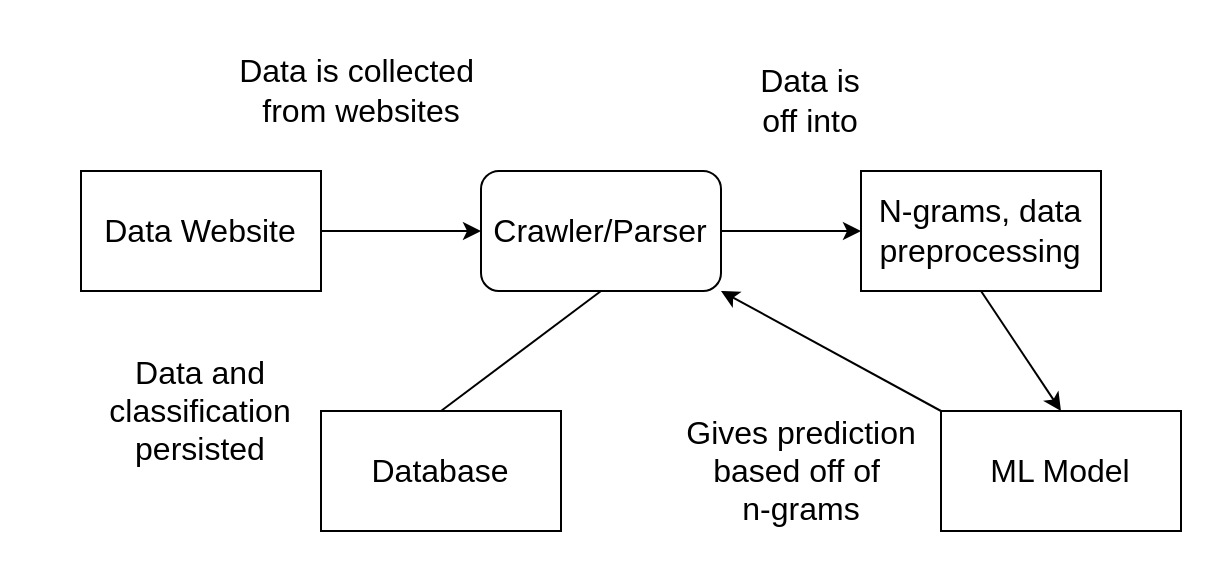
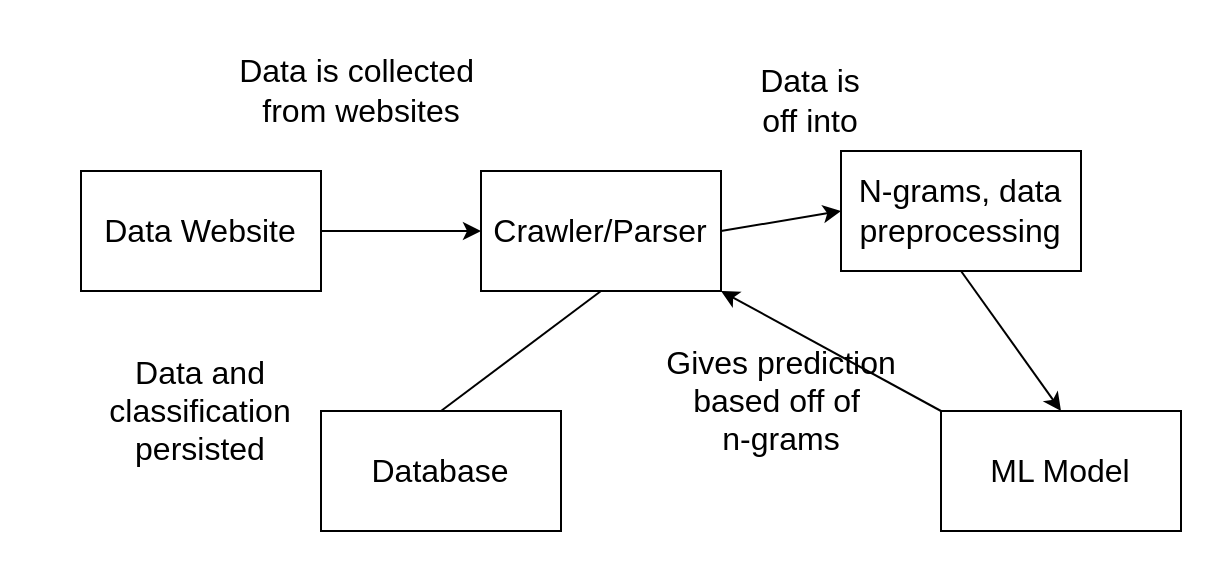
node "Crawler/Parser": shape rounded rectangle -> rectangle
node "N-grams, data preprocessing": moved (981, 231) -> (961, 211)
node "Gives prediction based off of n-grams": moved (801, 471) -> (781, 401)
